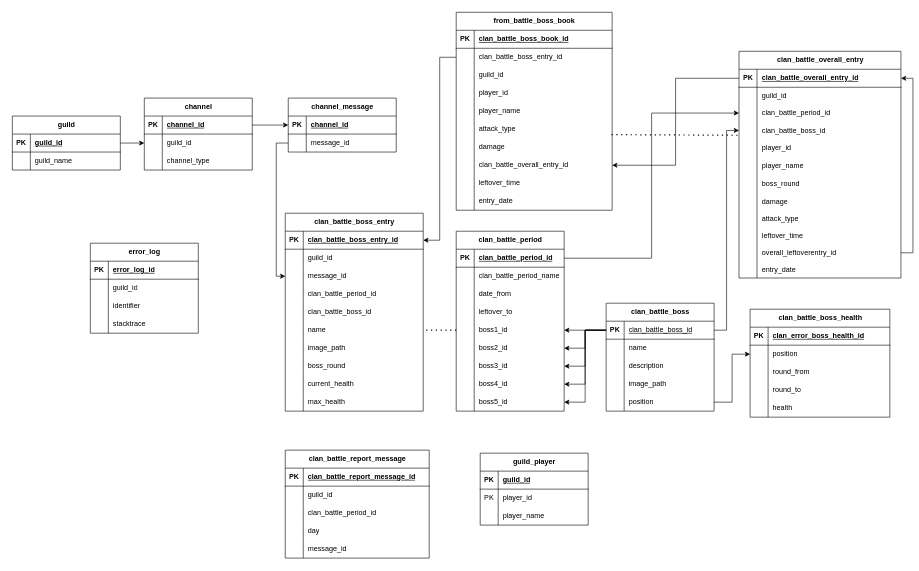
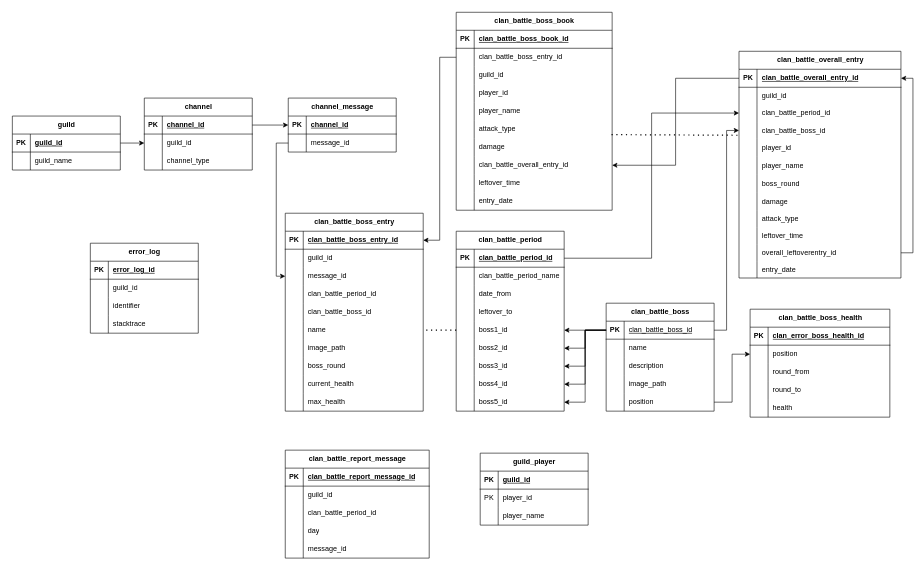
node "from_battle_boss_book": label "from_battle_boss_book" -> "clan_battle_boss_book"
